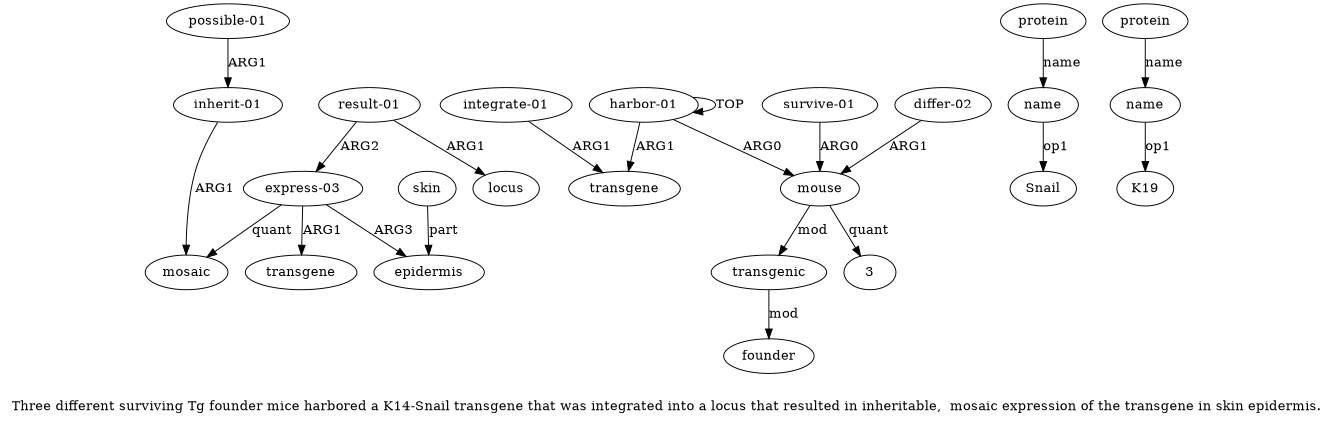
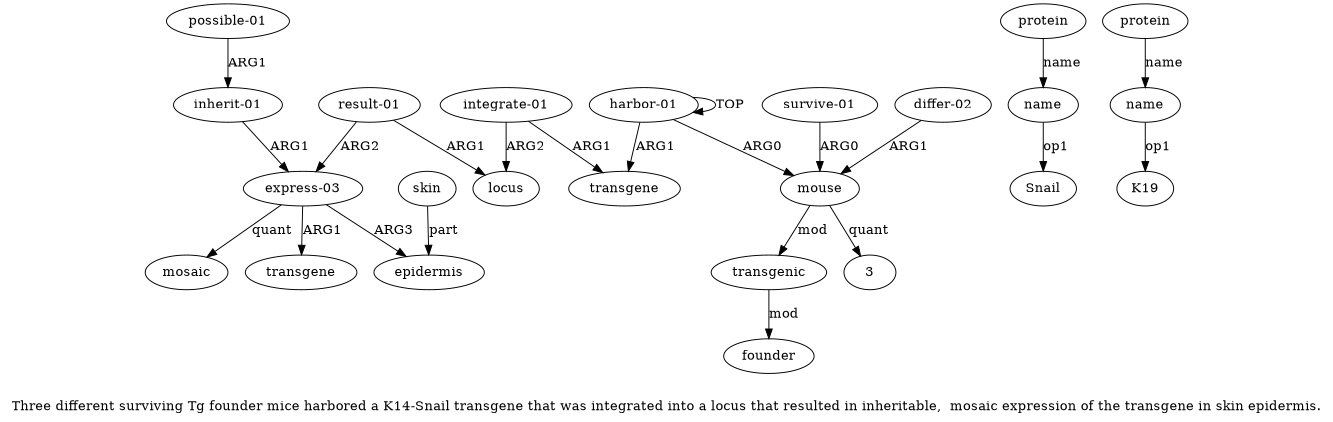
edge "integrate-01" -> "locus": added, label "ARG2"
edge "inherit-01" -> "mosaic": now "inherit-01" -> "express-03"
